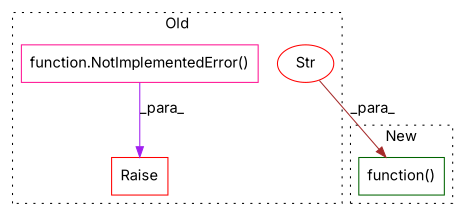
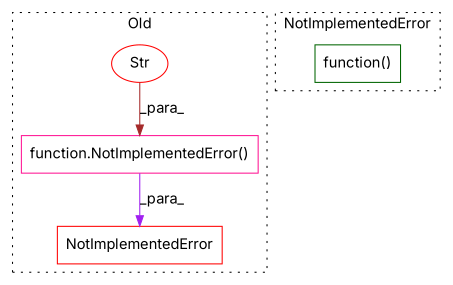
edge "Str" -> "function()": now "Str" -> "function.NotImplementedError()"
cluster "New": label "New" -> "NotImplementedError"
node "Raise": label "Raise" -> "NotImplementedError"
